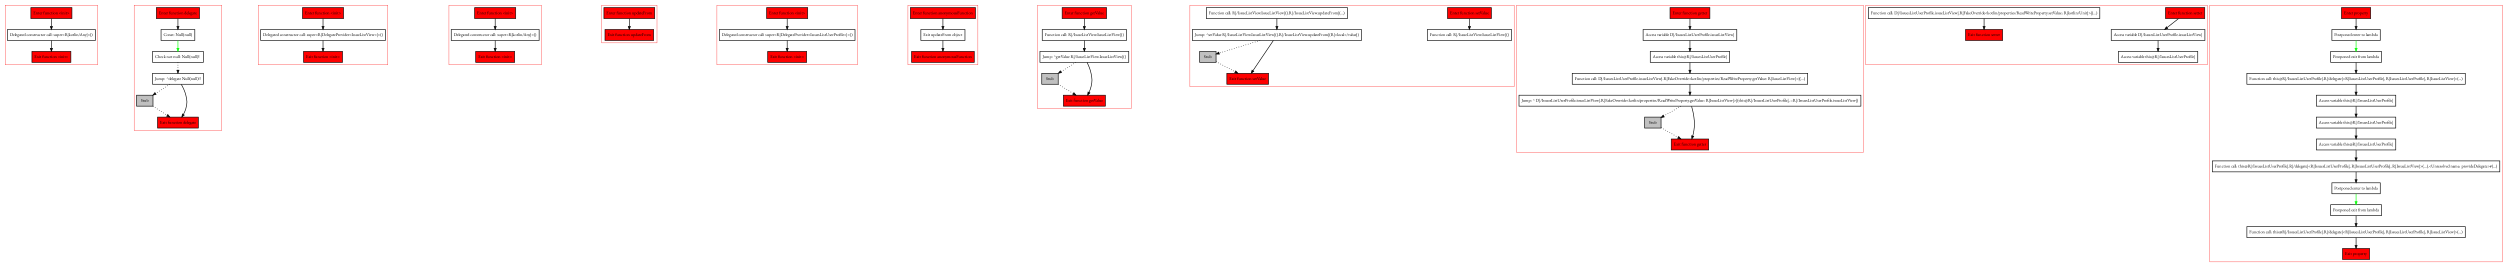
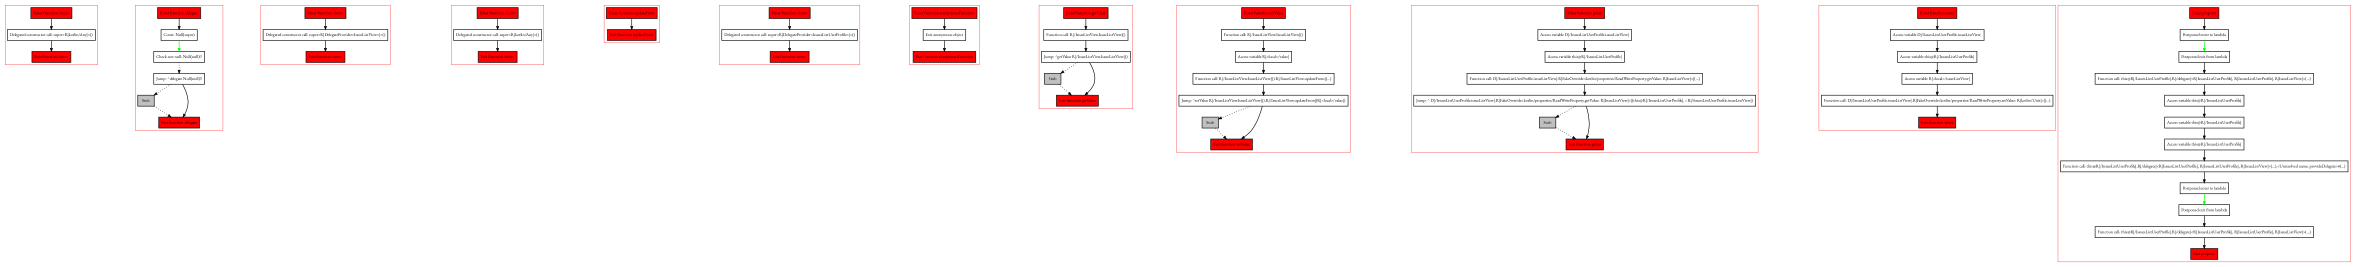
node "Const: Null(null)": label "Const: Null(null)" -> "Const: Null(super)"
node "Exit updateFrom object": label "Exit updateFrom object" -> "Exit anonymous object"
node "Access variable R|<local>/value|": added
node "Access variable R|<local>/issueListView|": added
